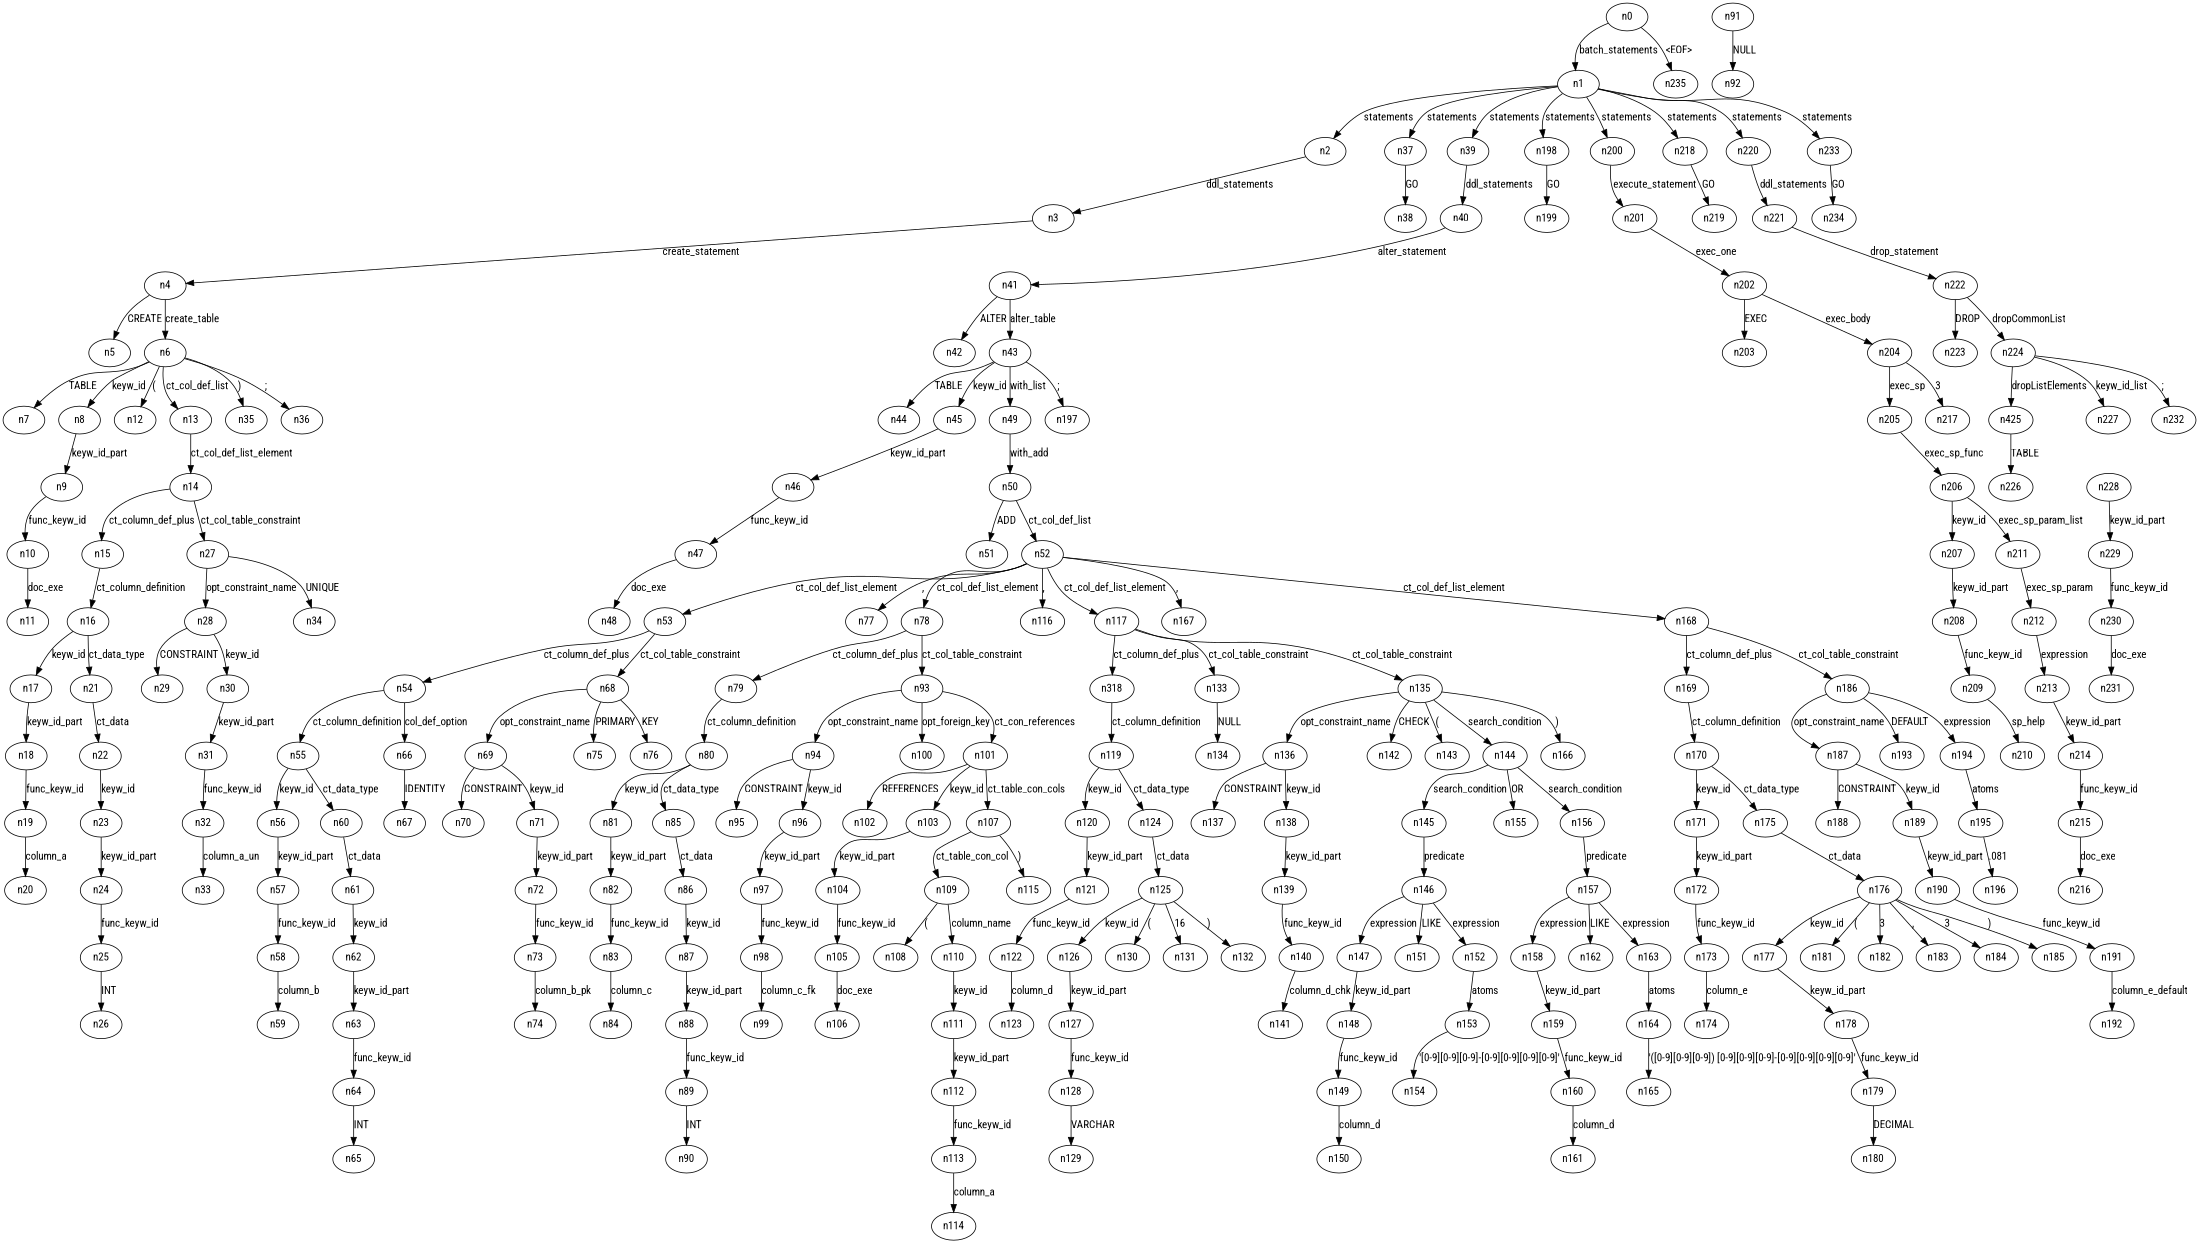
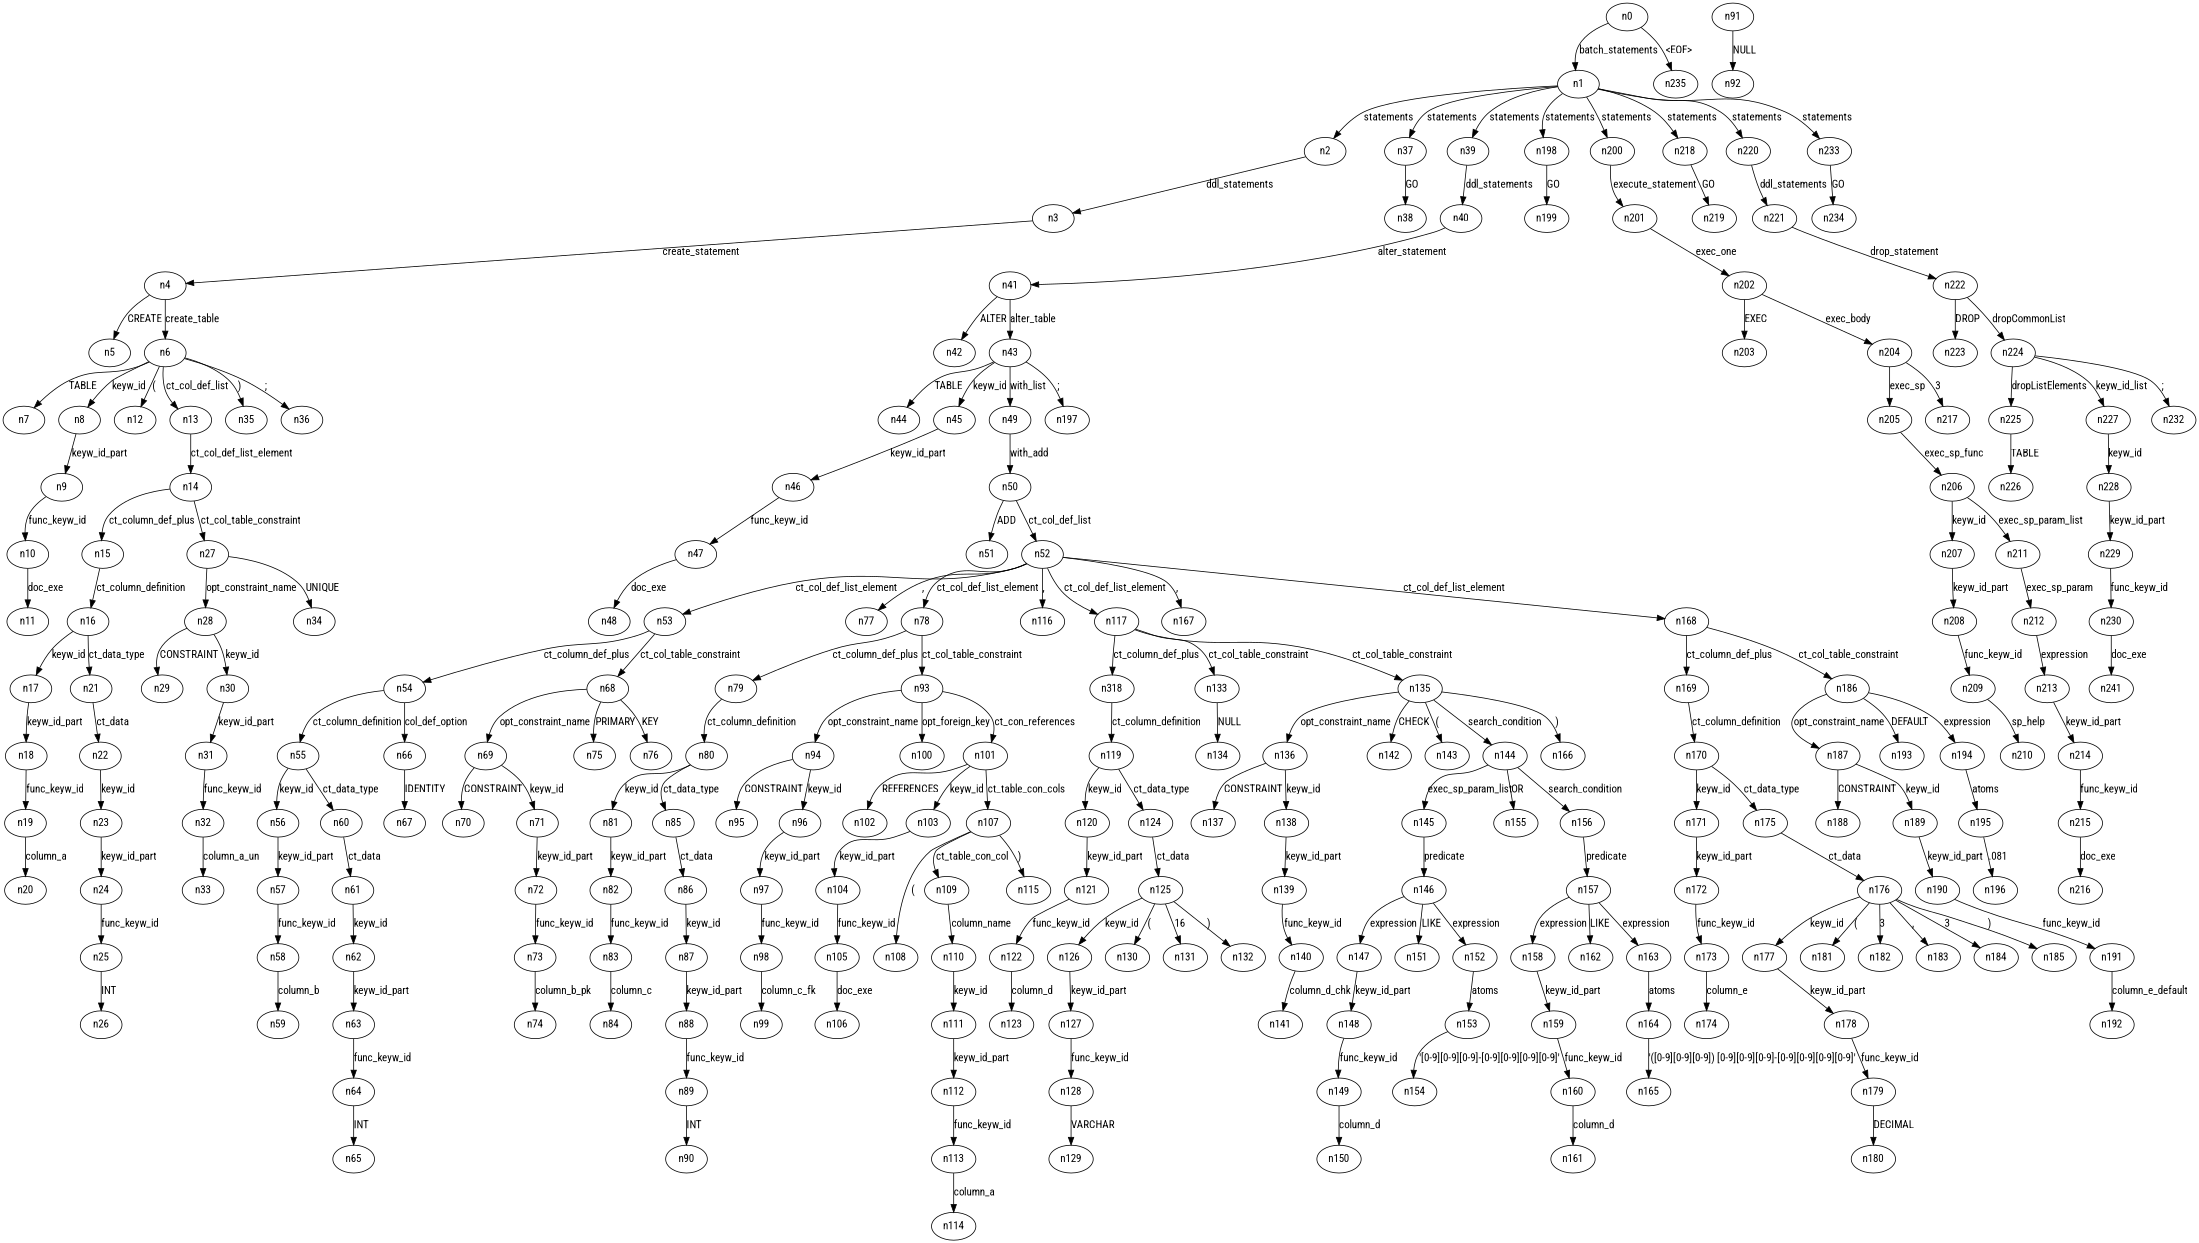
node "n425": label "n425" -> "n225"
edge "n227" -> "n228": added, label "keyw_id"
node "n231": label "n231" -> "n241"
edge "n144" -> "n145": label "search_condition" -> "exec_sp_param_list"
edge "n109" -> "n108": now "n107" -> "n108"
